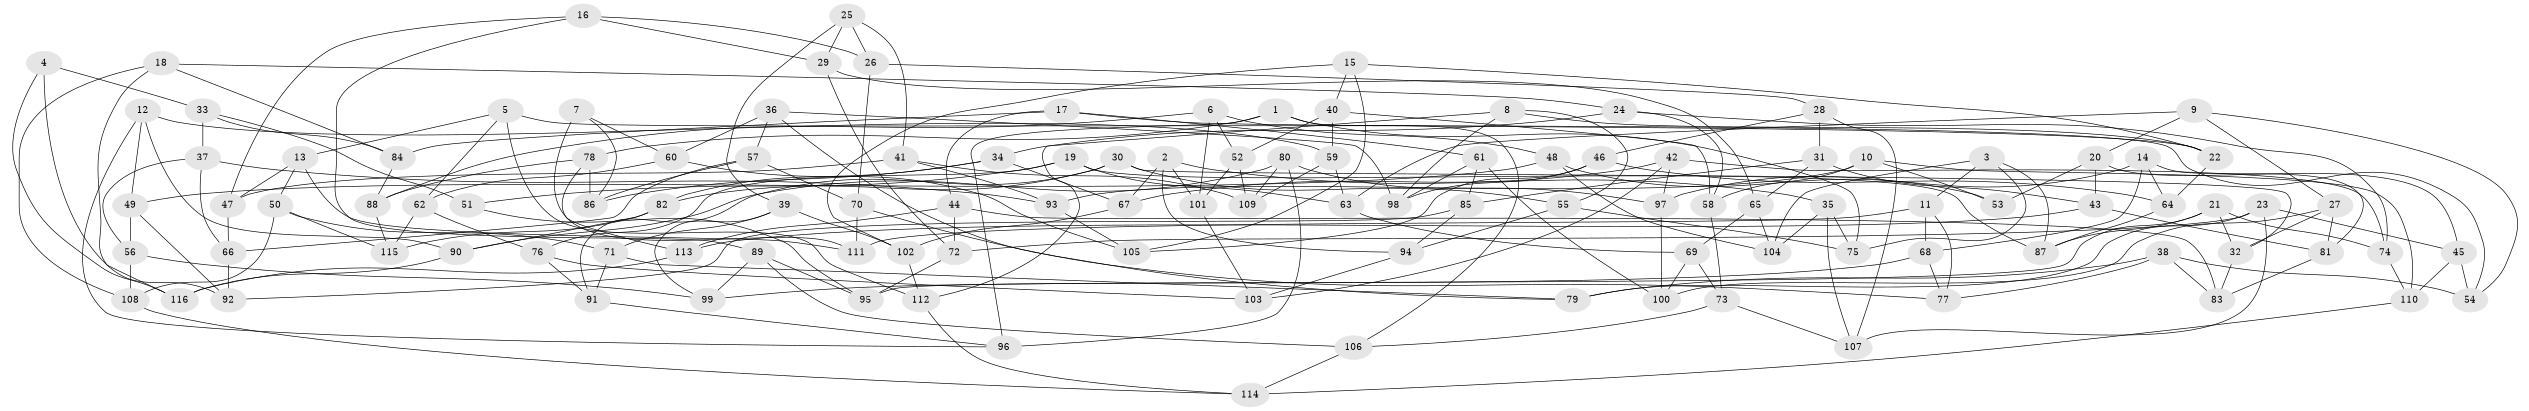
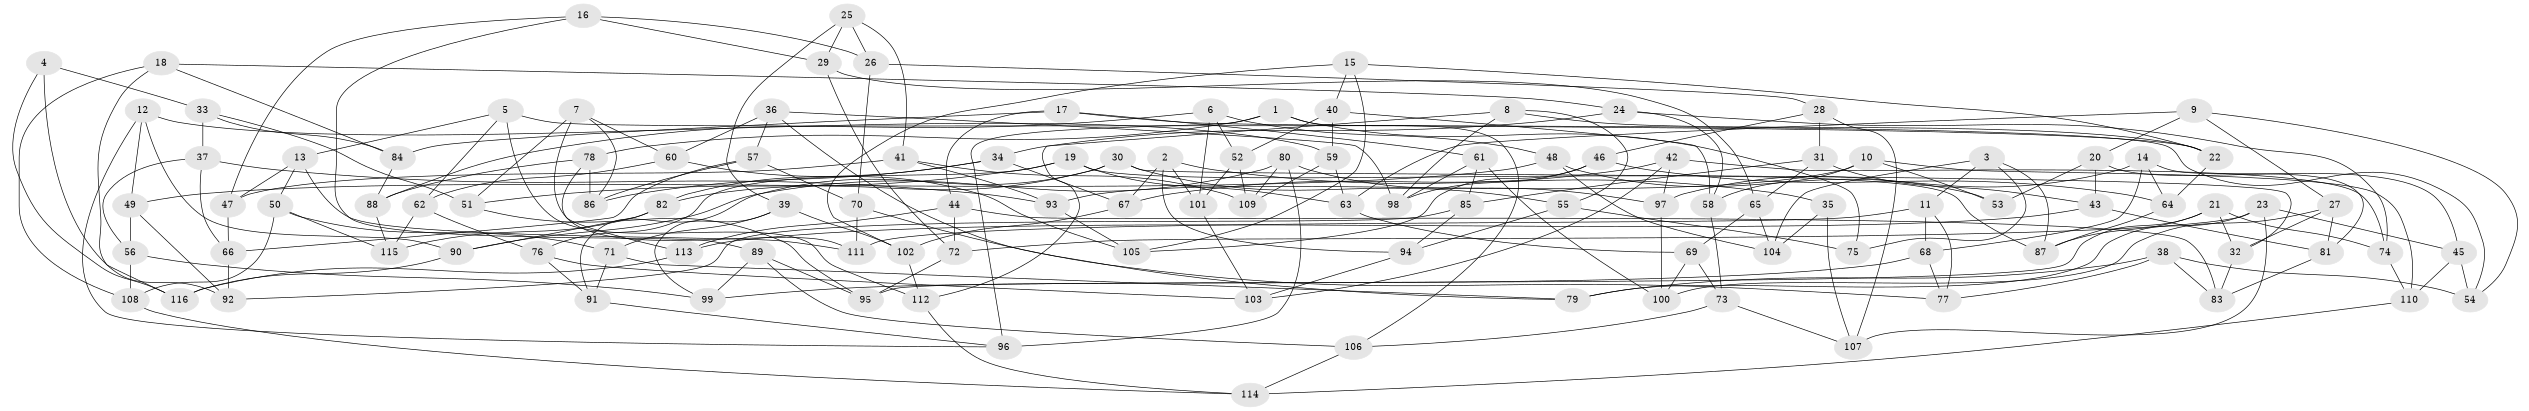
edge "7" -- "51": added
edge "35" -- "75": removed
